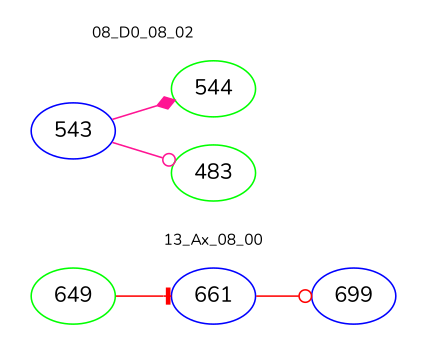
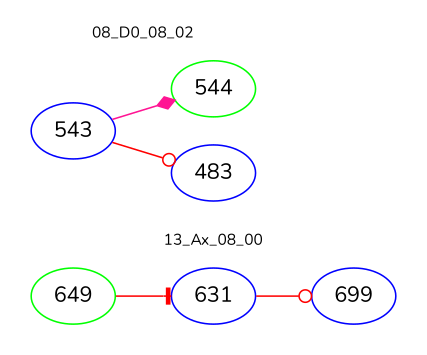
edge "543" -> "483": color deeppink -> red
node "483": color green -> blue
node "661": label "661" -> "631"
